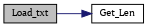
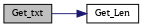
node "Load_txt": label "Load_txt" -> "Get_txt"
